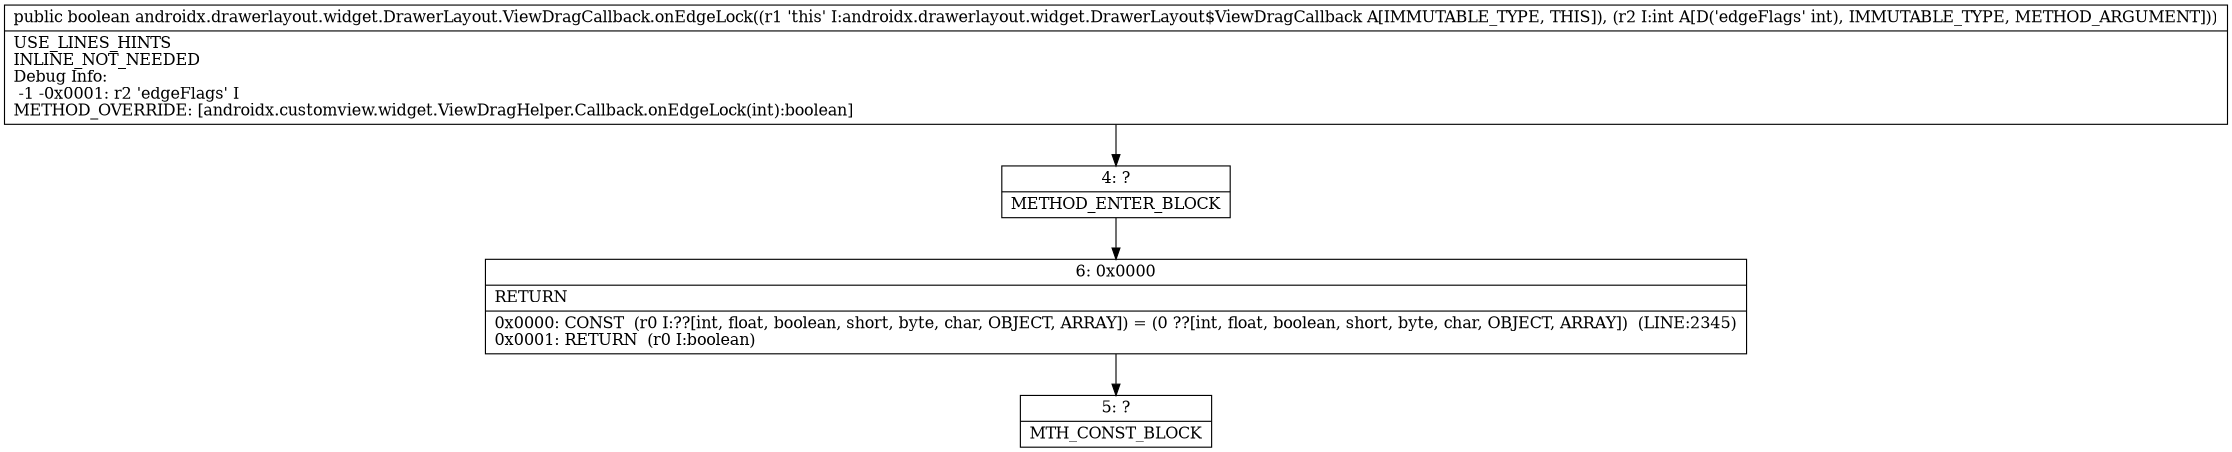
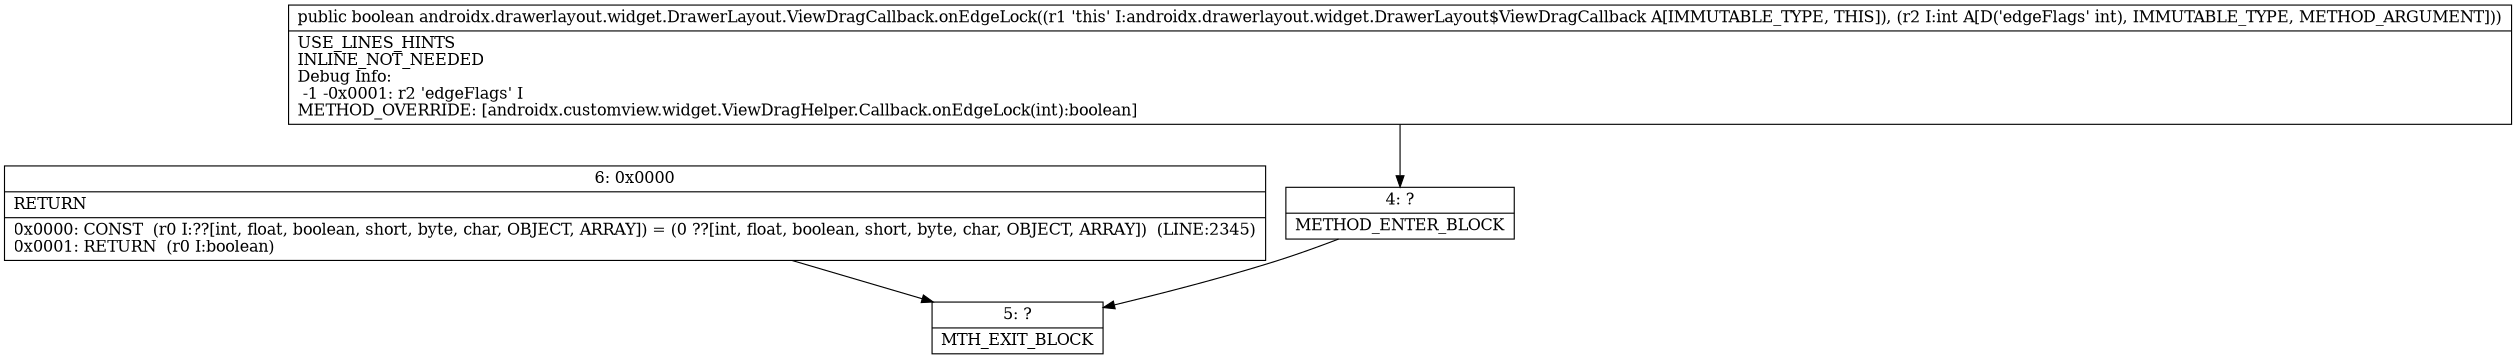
edge "4: ?" -> "6: 0x0000": now "4: ?" -> "5: ?"
node "5: ?": text "MTH_CONST_BLOCK" -> "MTH_EXIT_BLOCK"
